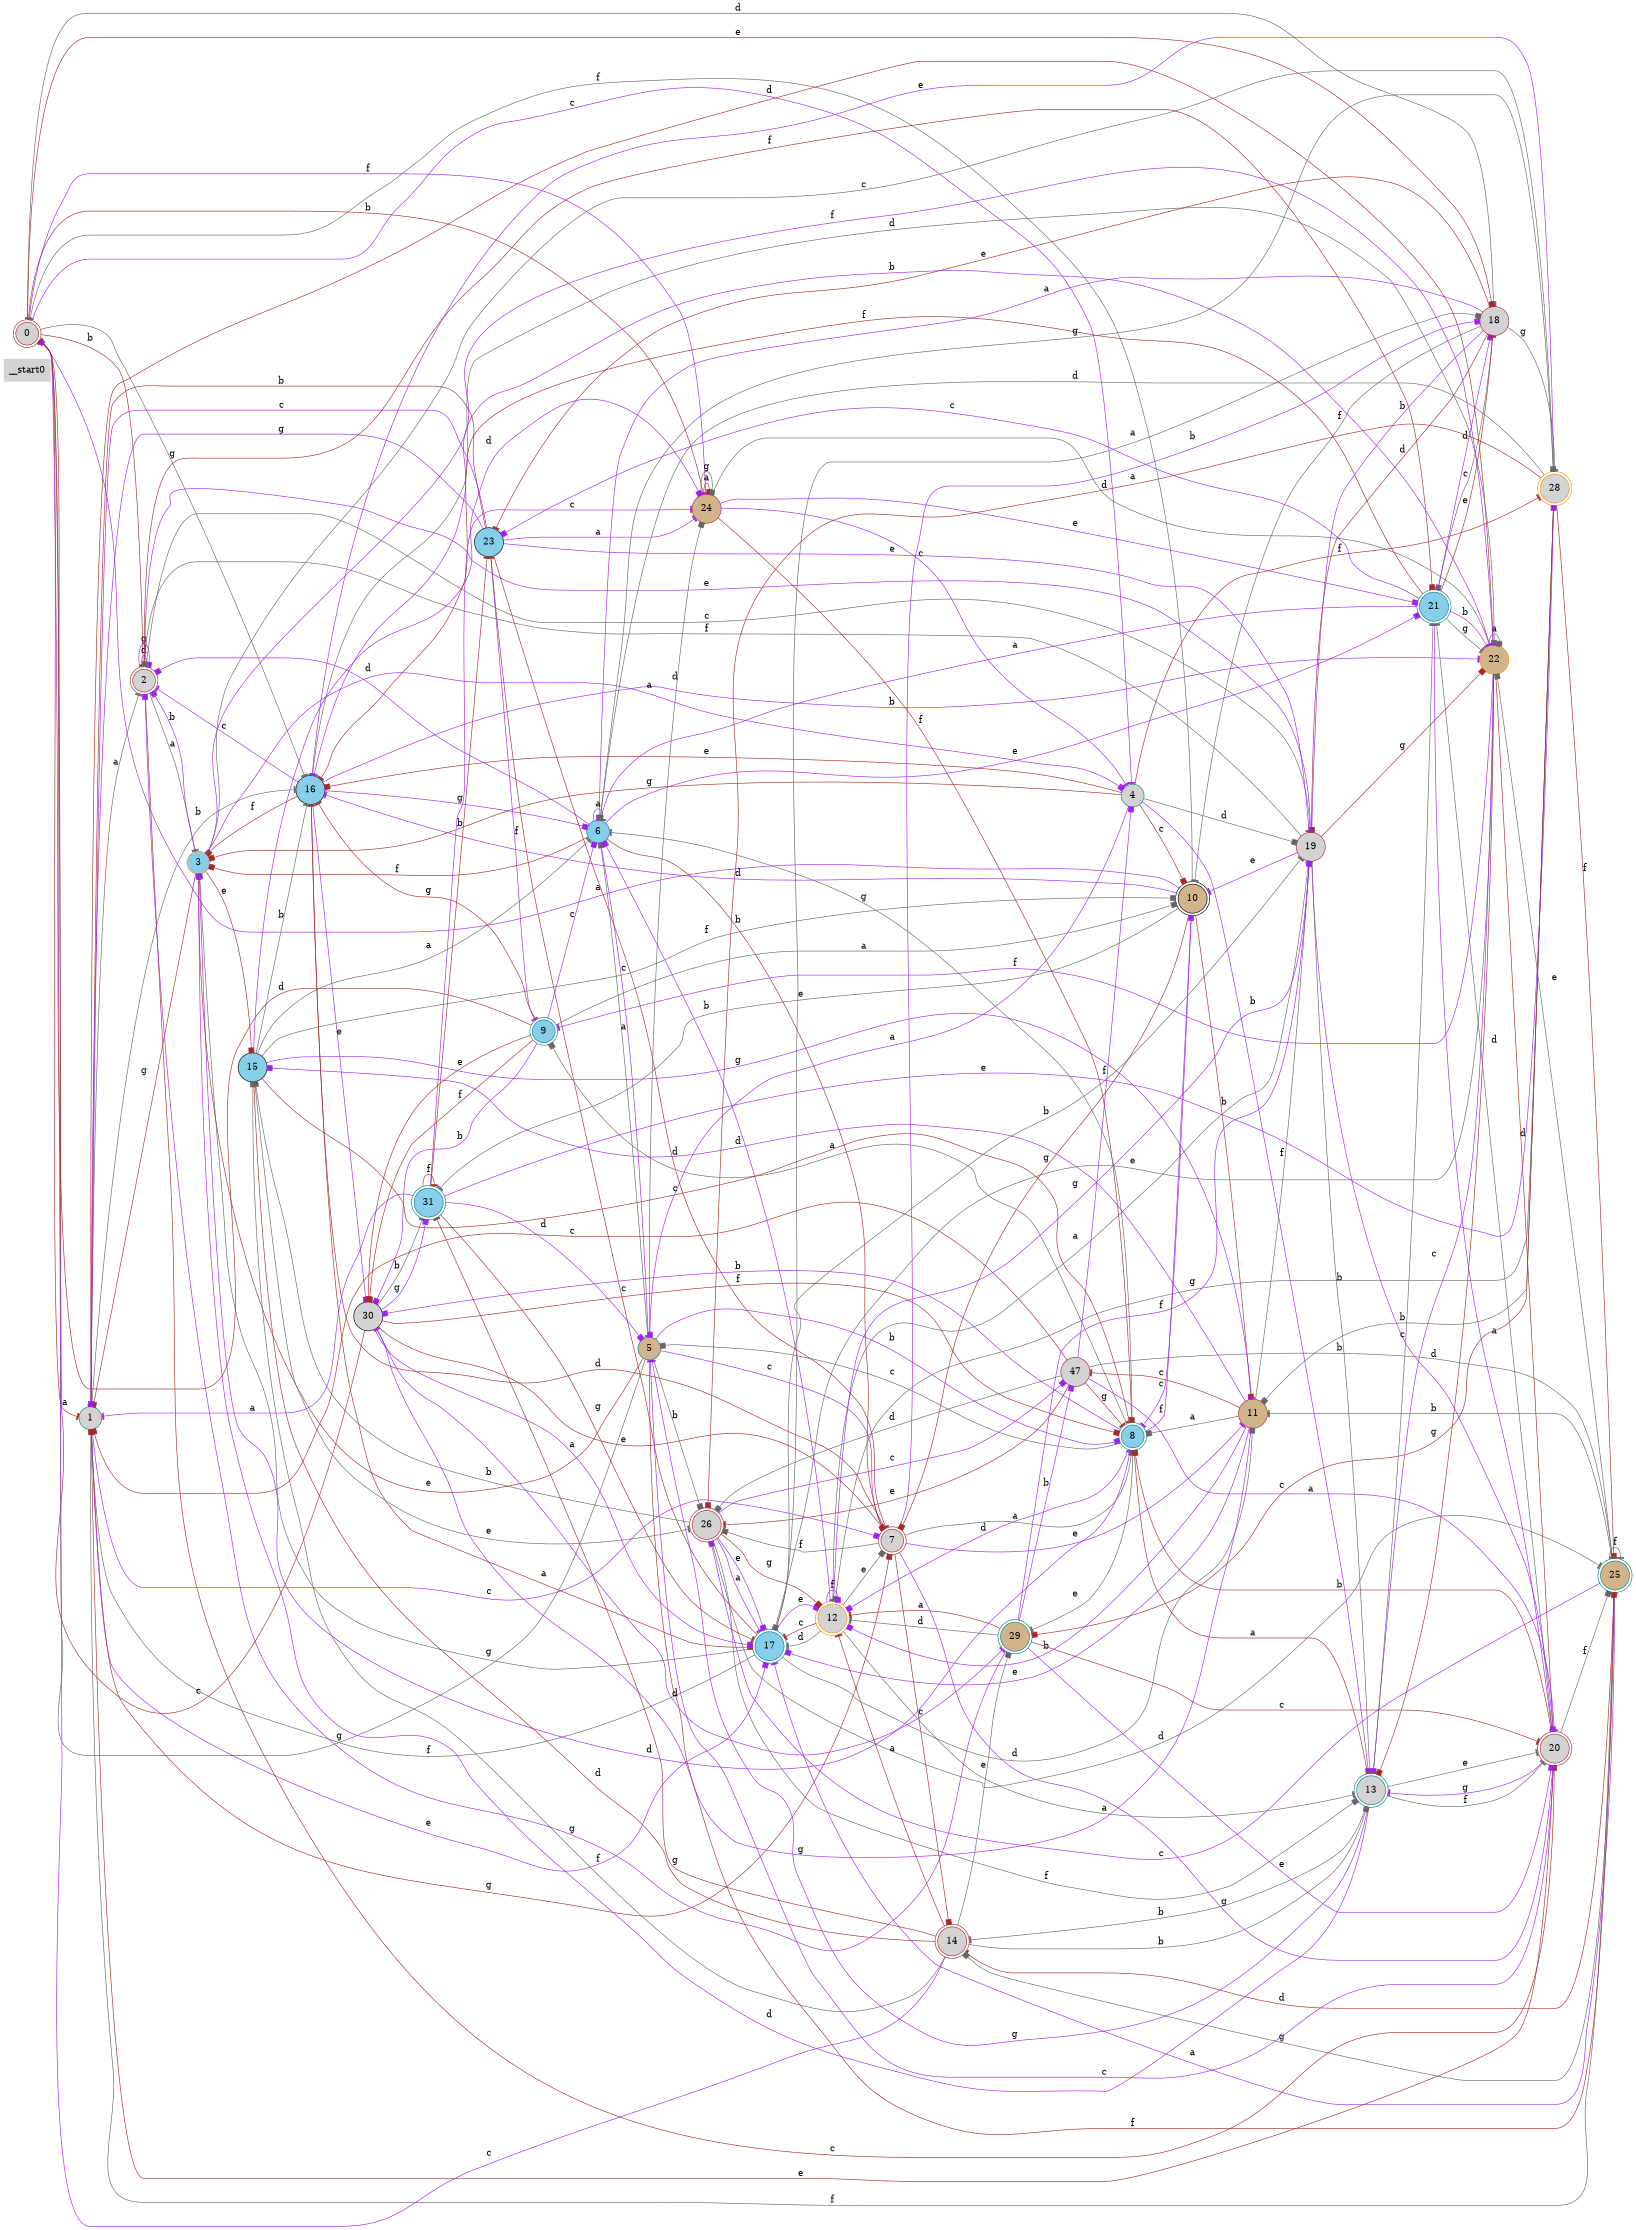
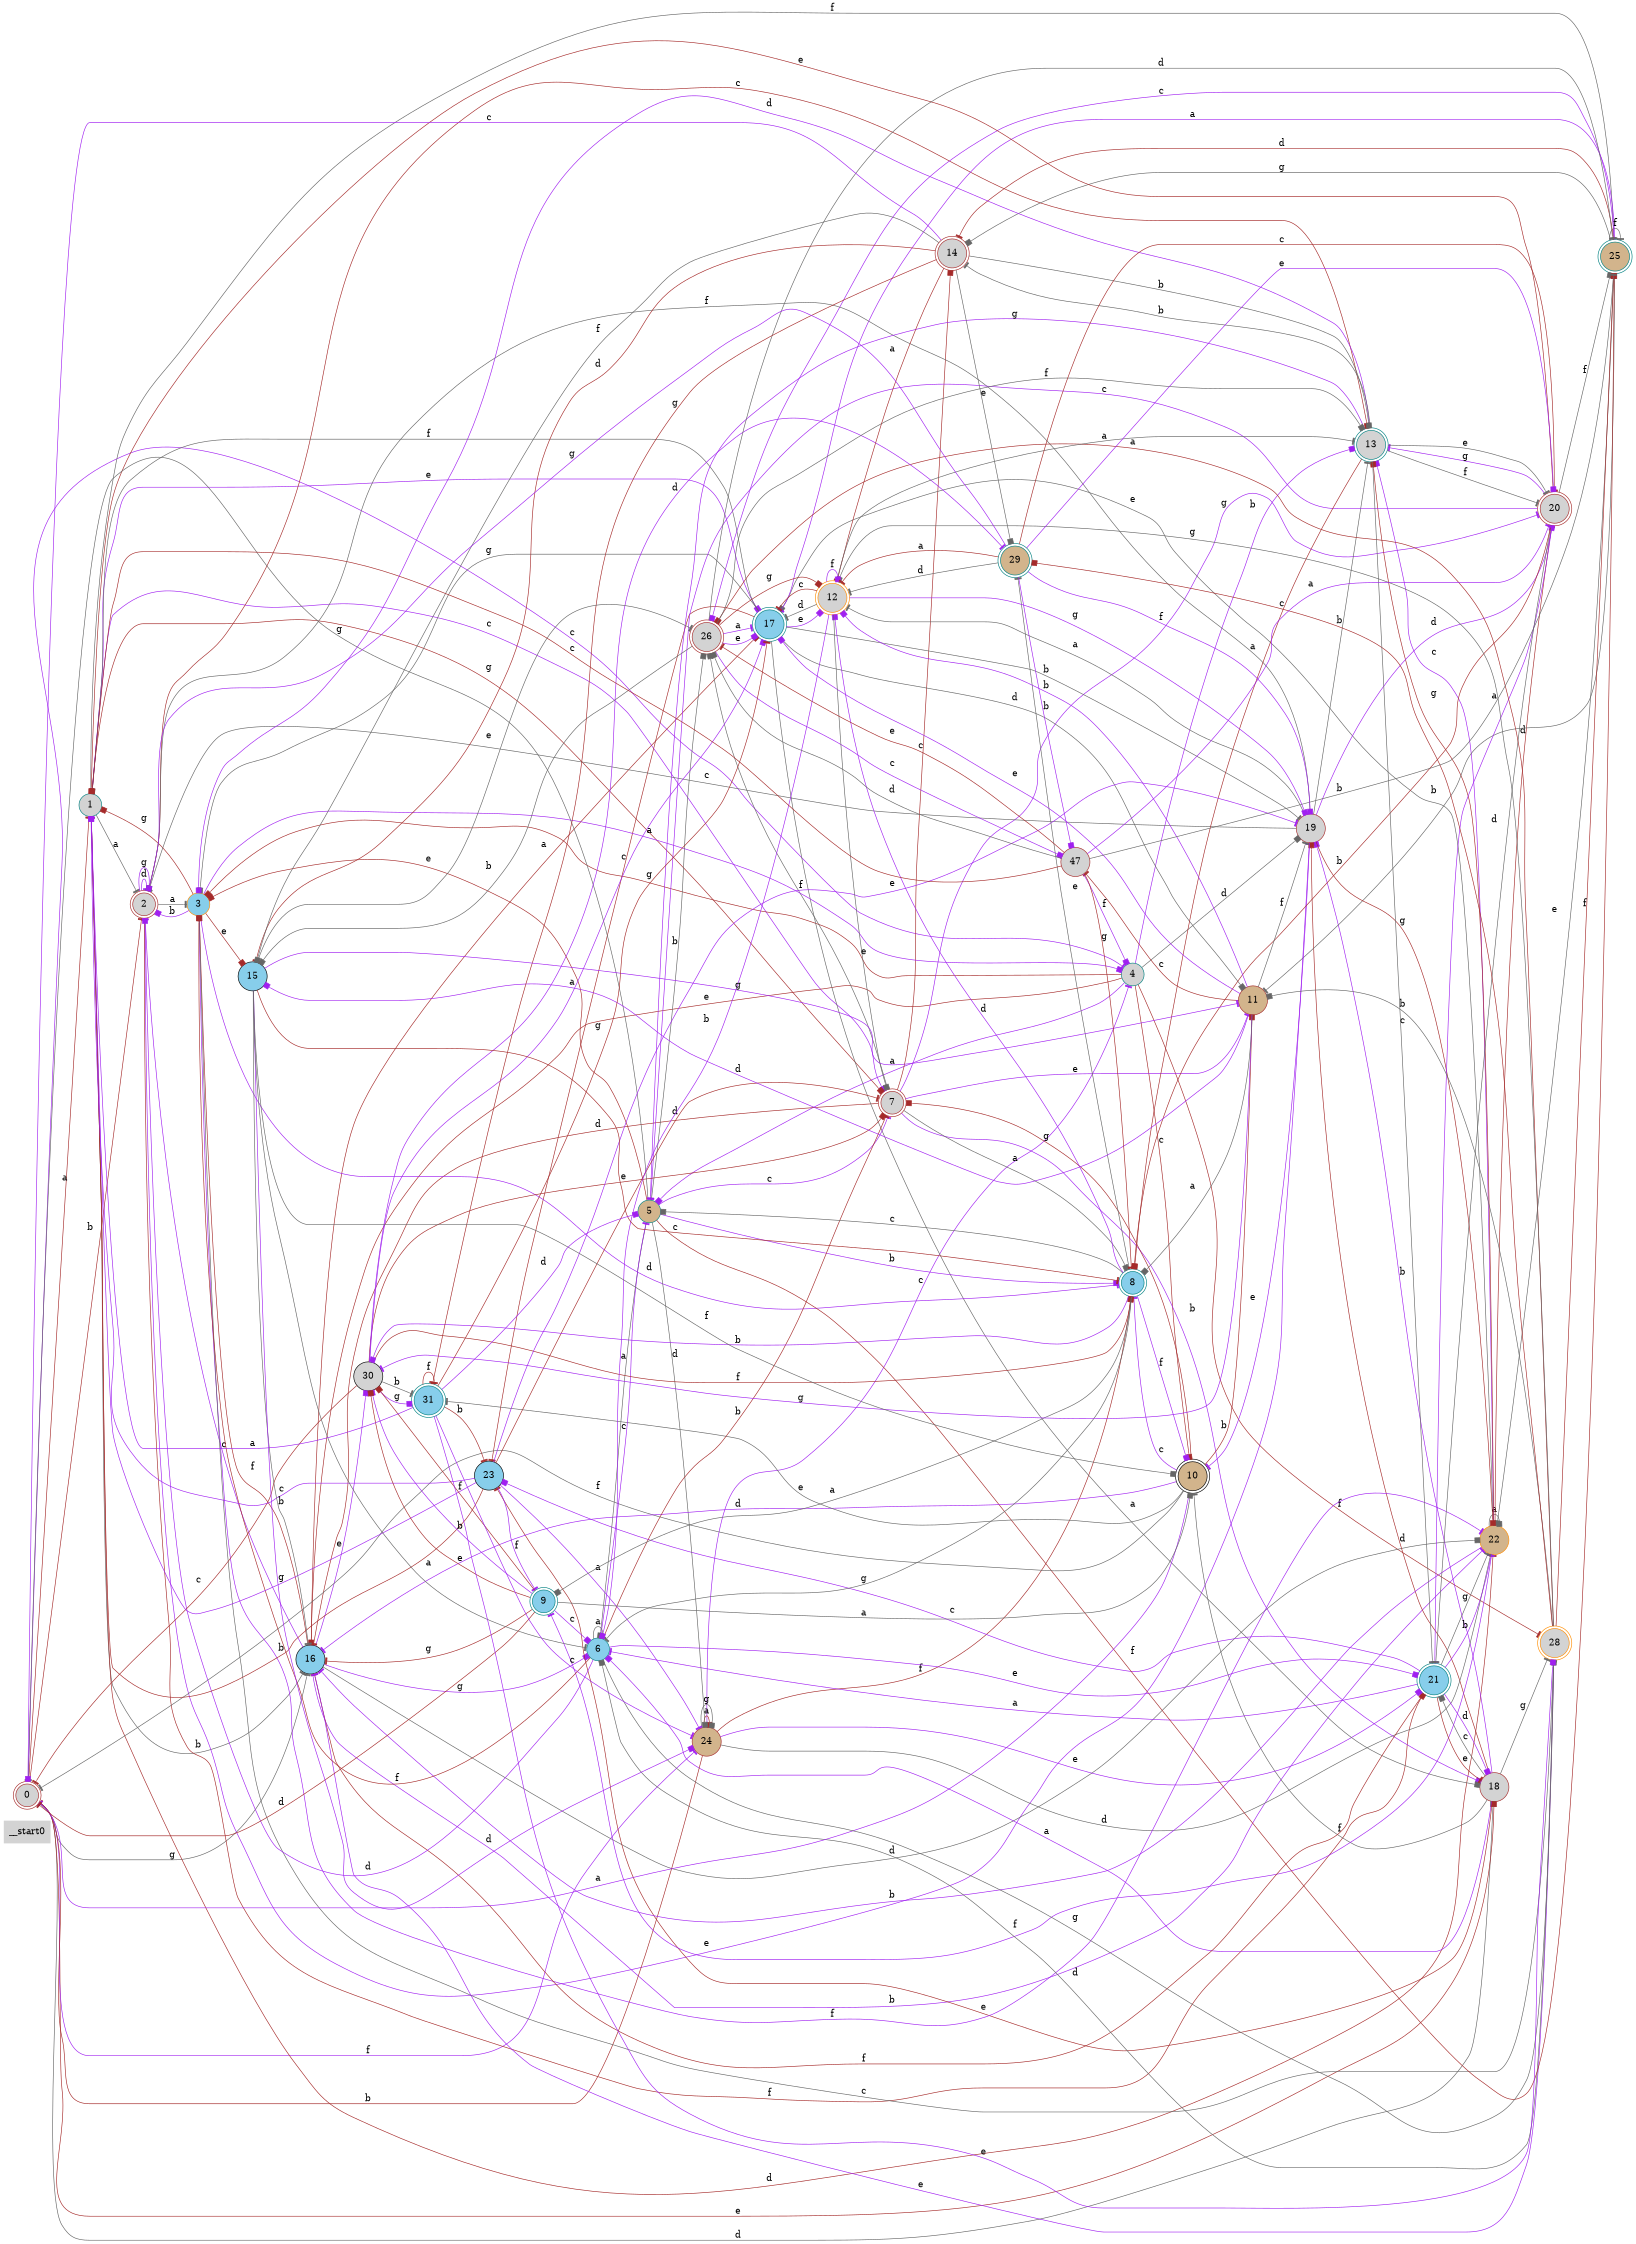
edge "2" -> "20": now "2" -> "13"
